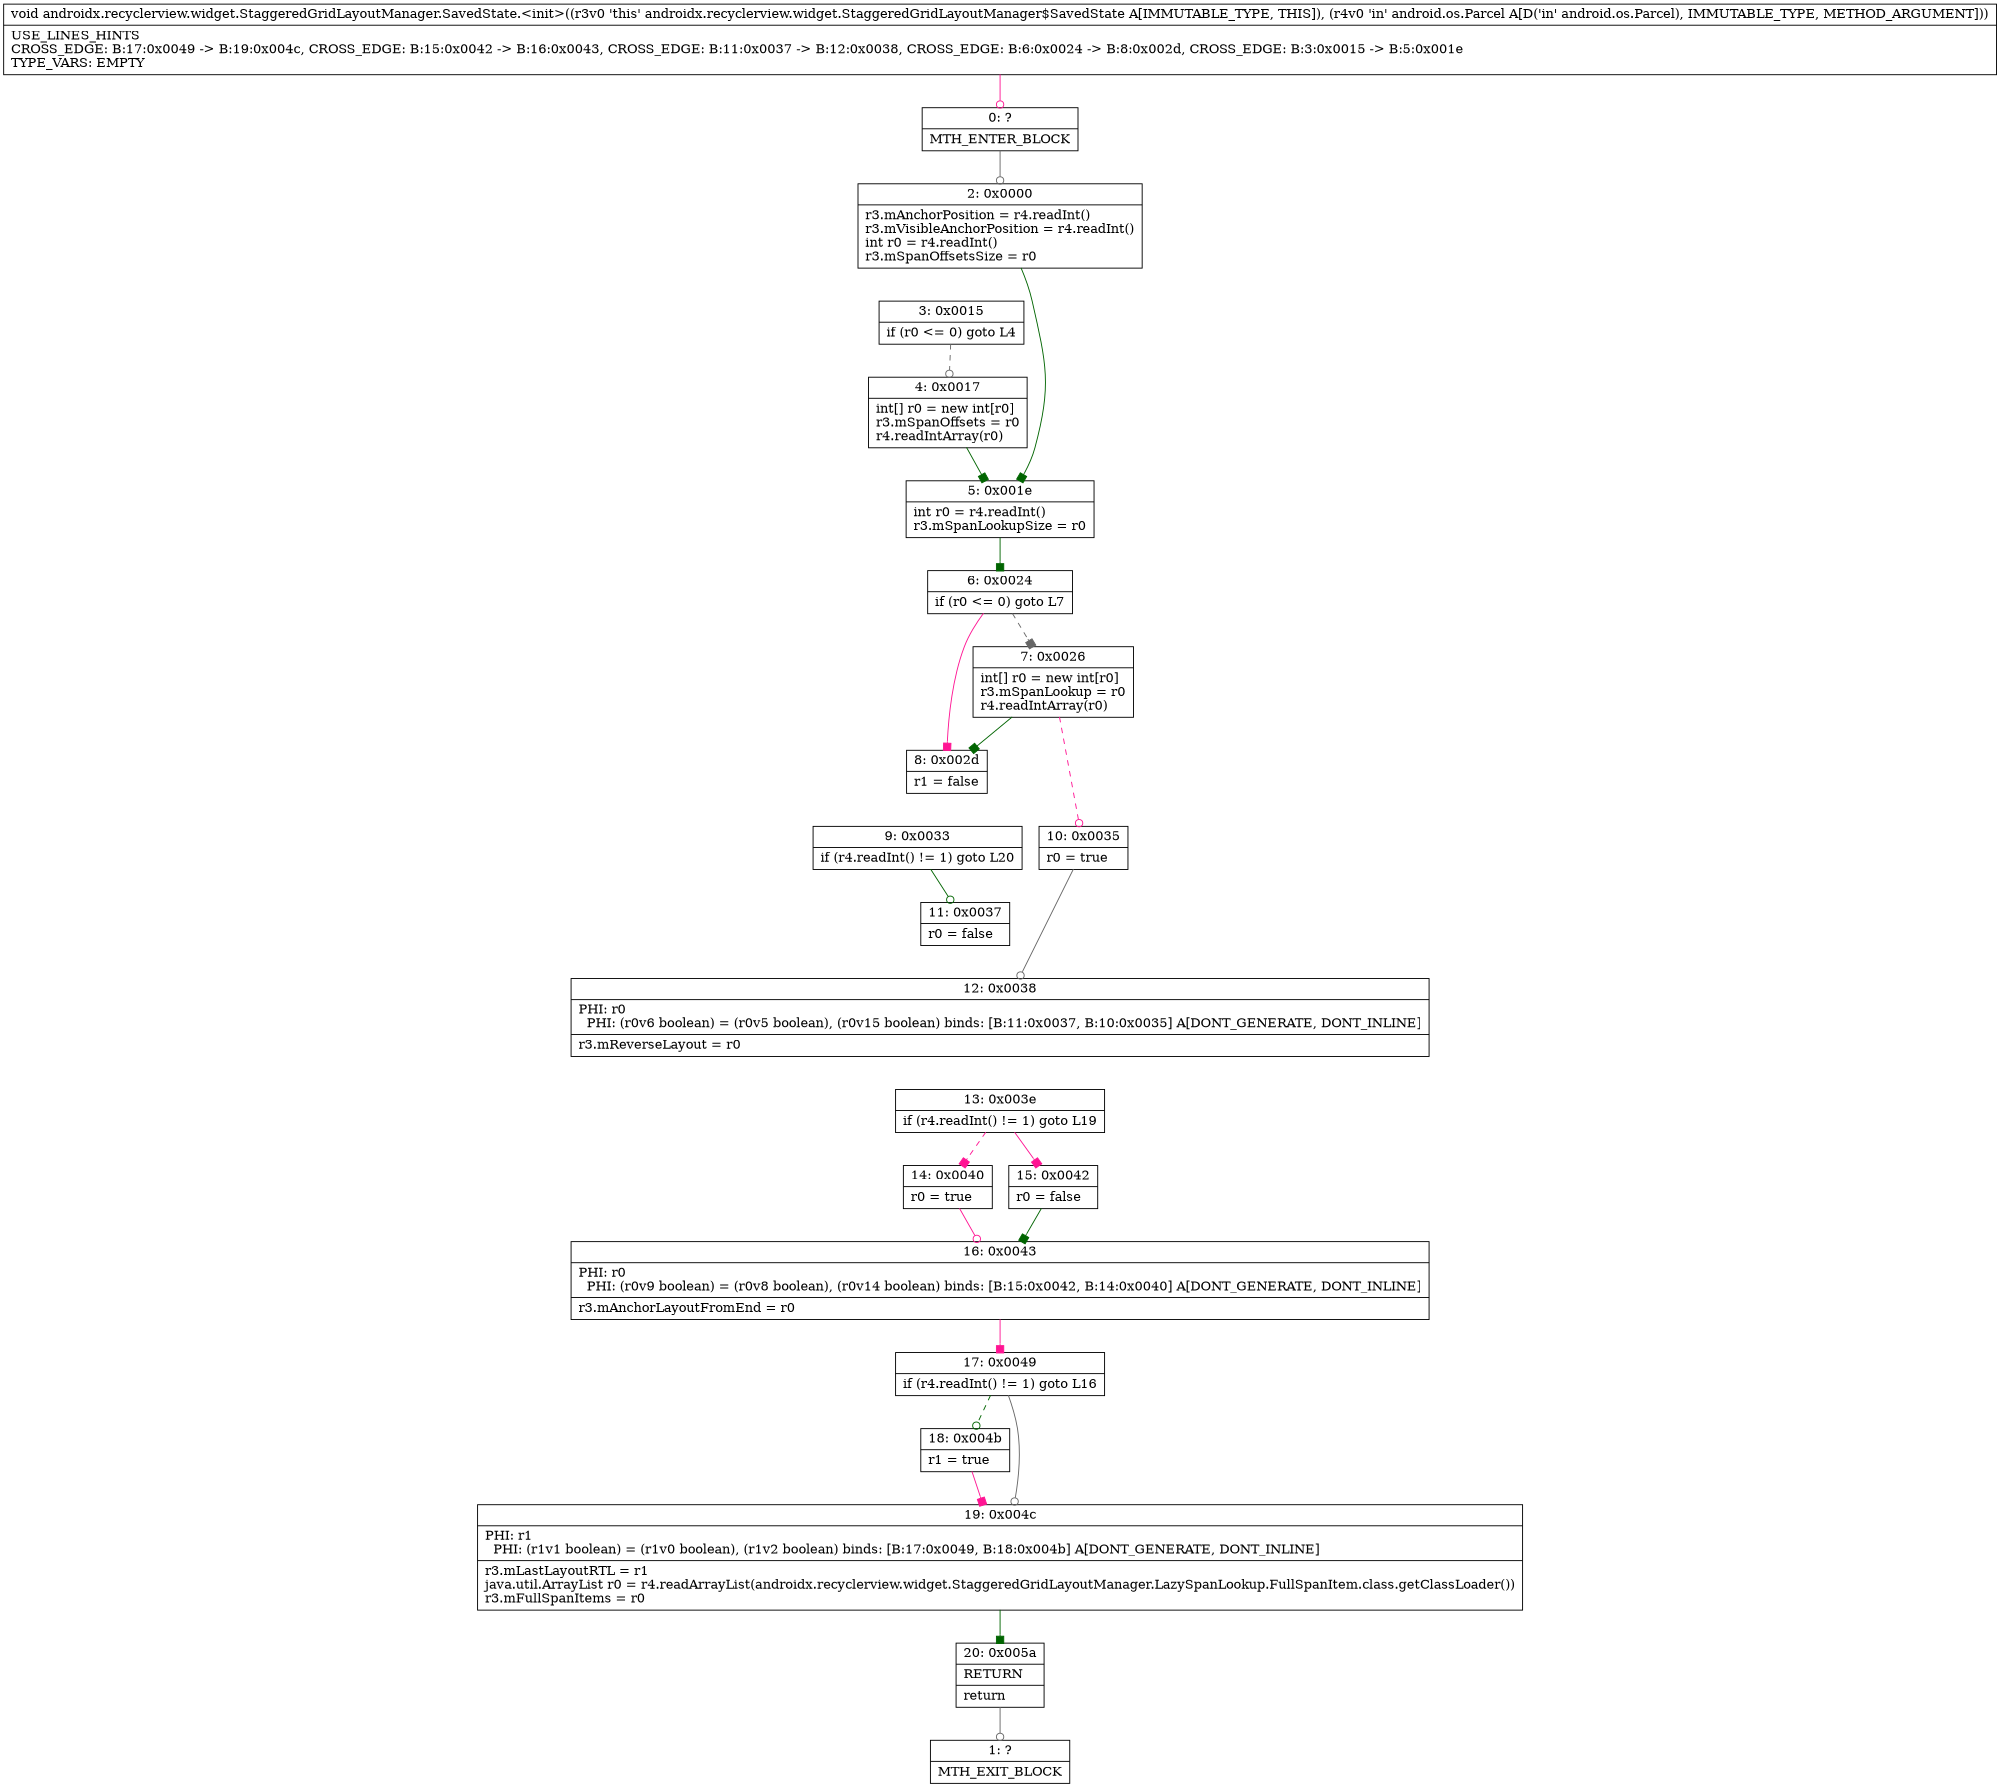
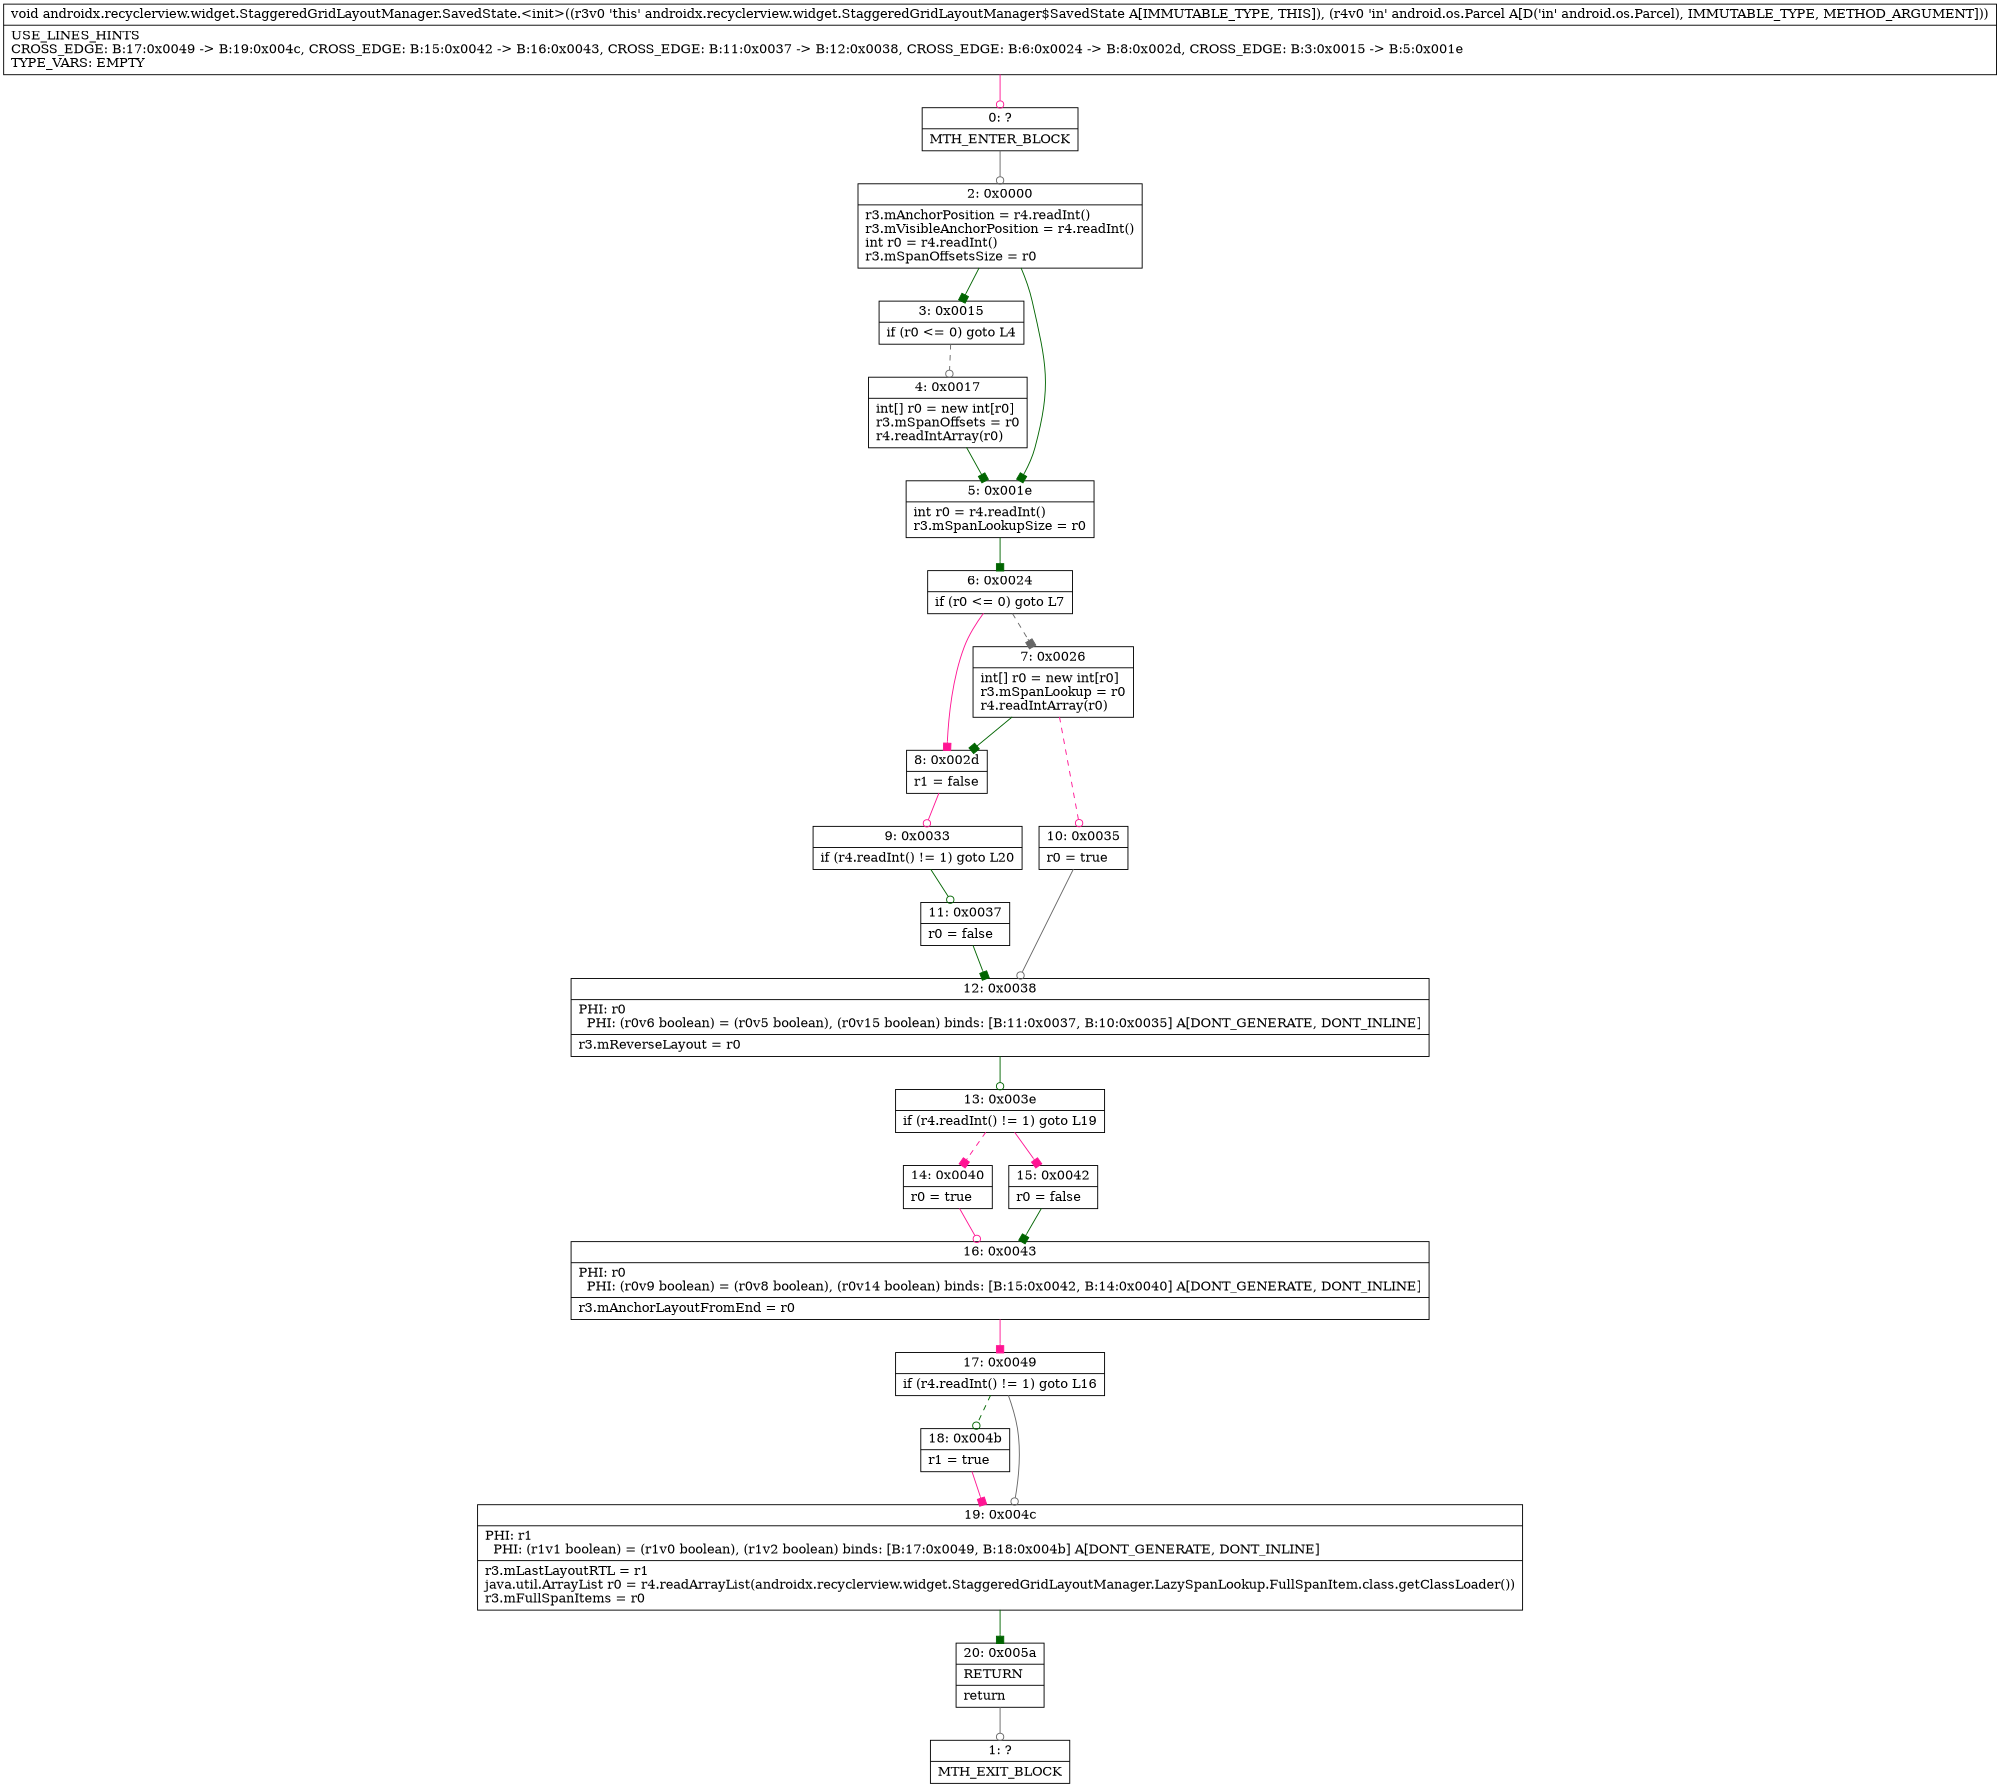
edge "2: 0x0000" -> "3: 0x0015": added
edge "8: 0x002d" -> "9: 0x0033": added
edge "11: 0x0037" -> "12: 0x0038": added
edge "12: 0x0038" -> "13: 0x003e": added
